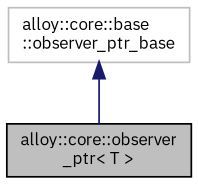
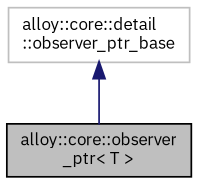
node "alloy::core::base ::observer_ptr_base": label "alloy::core::base ::observer_ptr_base" -> "alloy::core::detail ::observer_ptr_base"
